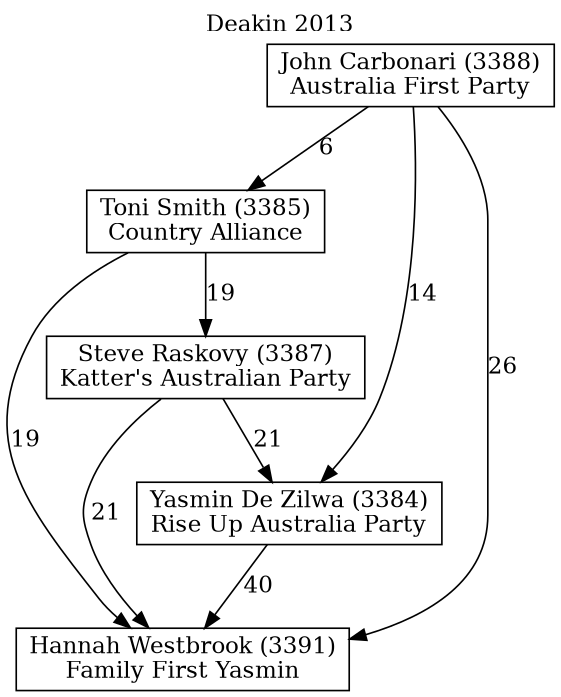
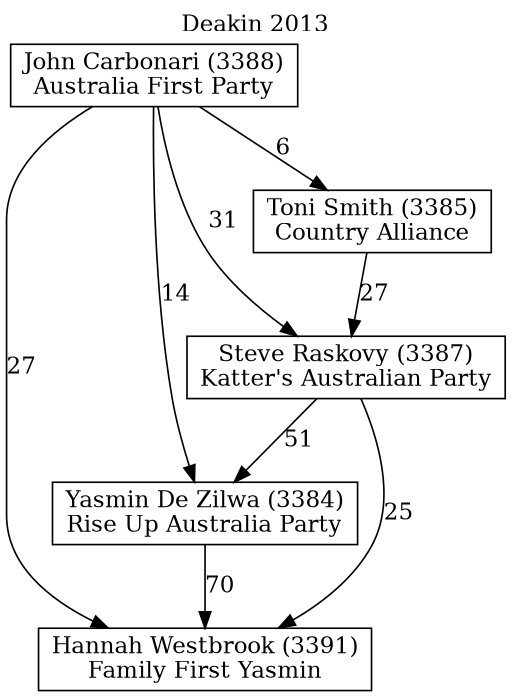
edge "John Carbonari (3388) Australia First Party" -> "Steve Raskovy (3387) Katter's Australian Party": added, label "31"
edge "Toni Smith (3385) Country Alliance" -> "Steve Raskovy (3387) Katter's Australian Party": label "19" -> "27"
edge "John Carbonari (3388) Australia First Party" -> "Hannah Westbrook (3391) Family First Yasmin": label "26" -> "27"
edge "Toni Smith (3385) Country Alliance" -> "Hannah Westbrook (3391) Family First Yasmin": removed, label "19"
edge "Steve Raskovy (3387) Katter's Australian Party" -> "Yasmin De Zilwa (3384) Rise Up Australia Party": label "21" -> "51"
edge "Steve Raskovy (3387) Katter's Australian Party" -> "Hannah Westbrook (3391) Family First Yasmin": label "21" -> "25"
edge "Yasmin De Zilwa (3384) Rise Up Australia Party" -> "Hannah Westbrook (3391) Family First Yasmin": label "40" -> "70"
